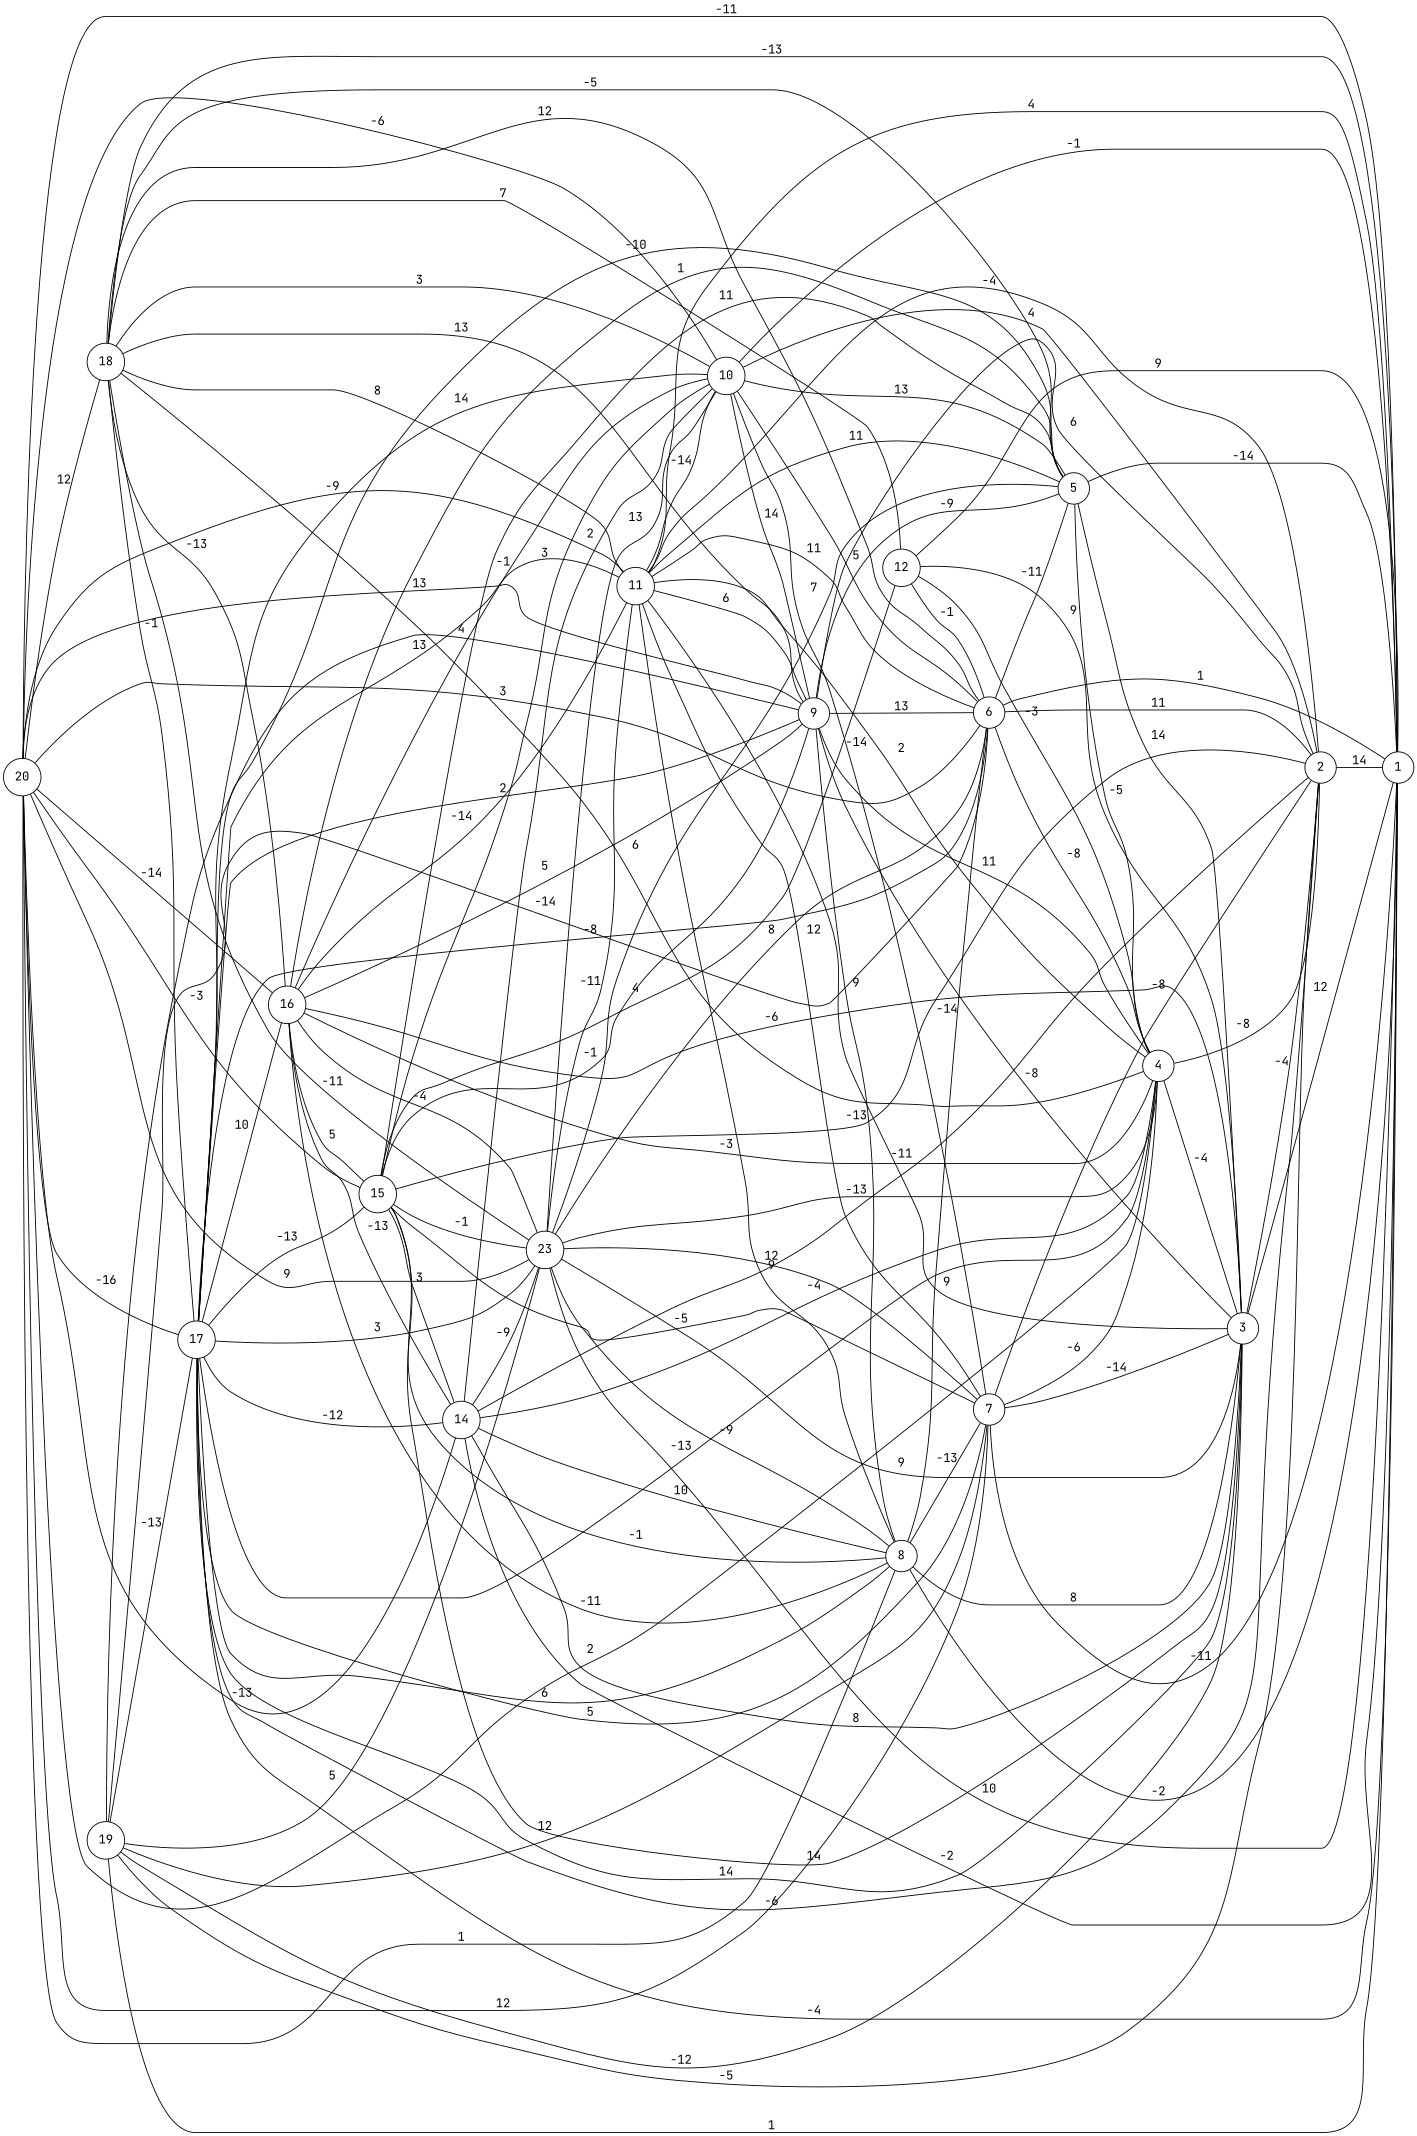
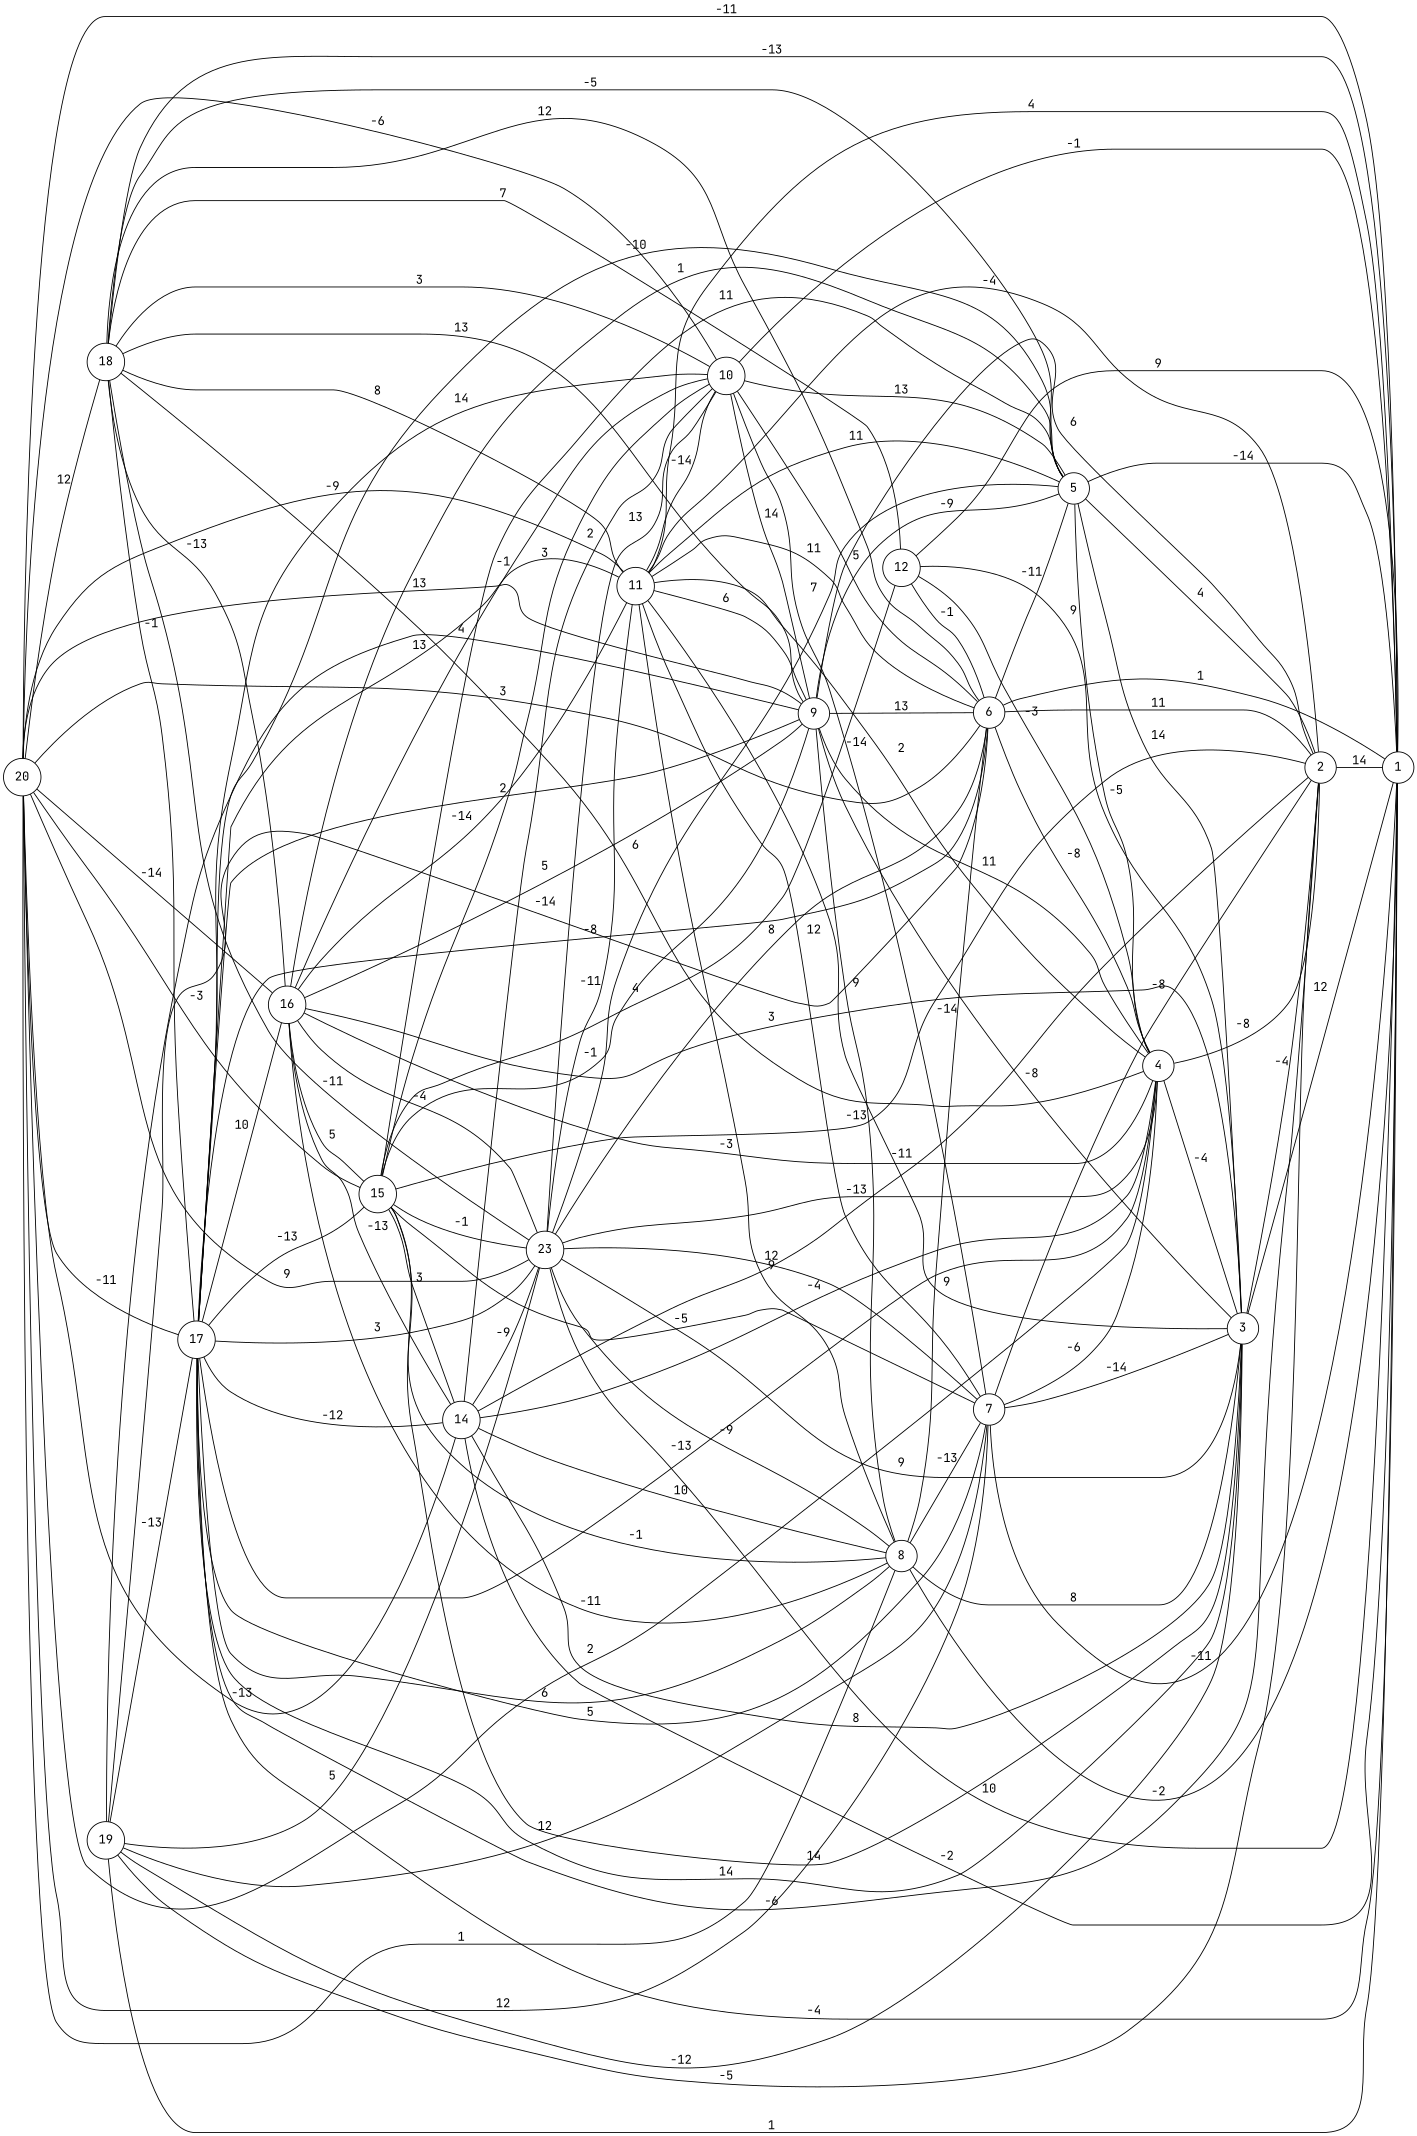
edge "10" -- "2": now "5" -- "2"
edge "16" -- "3": label "-6" -> "3"
edge "20" -- "17": label "-16" -> "-11"
